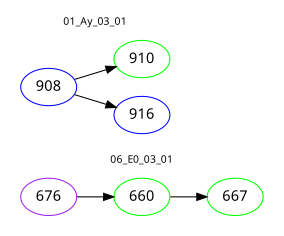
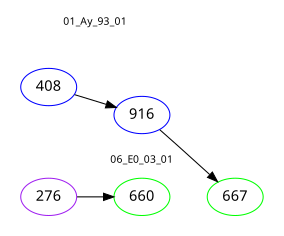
cluster "01_Ay_03_01": label "01_Ay_03_01" -> "01_Ay_93_01"
node "910": removed
node "908": label "908" -> "408"
node "676": label "676" -> "276"
edge "660" -> "667": now "916" -> "667"
